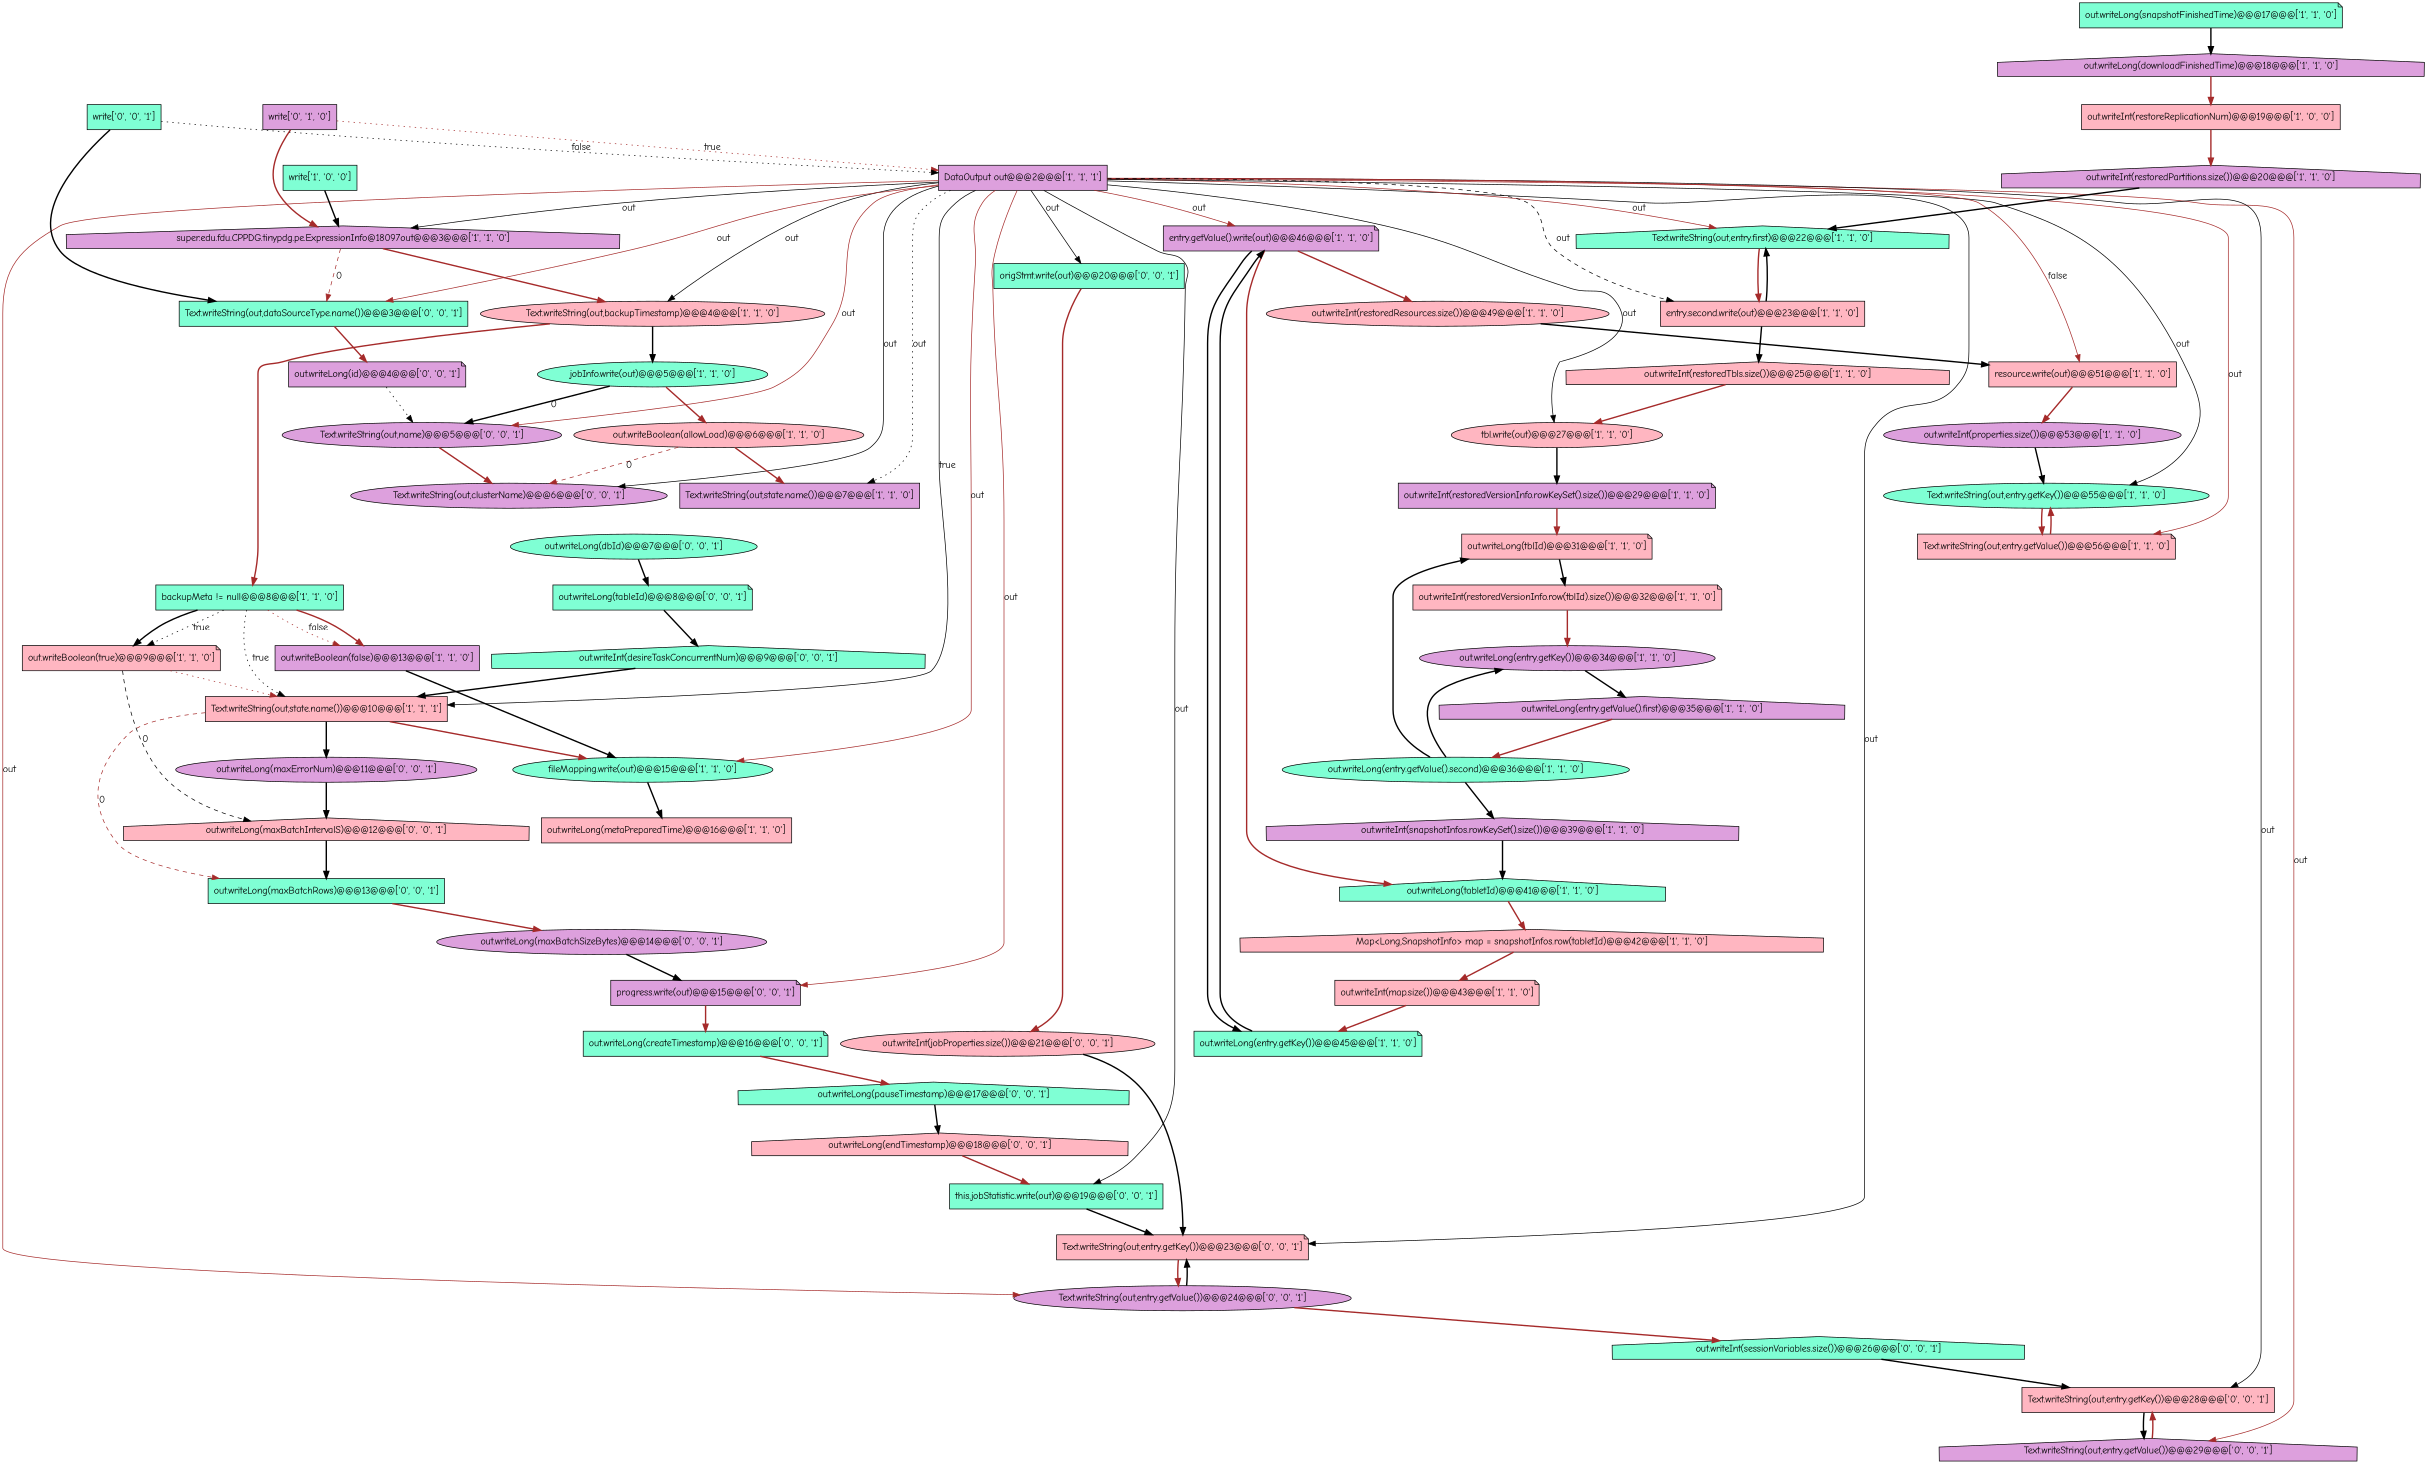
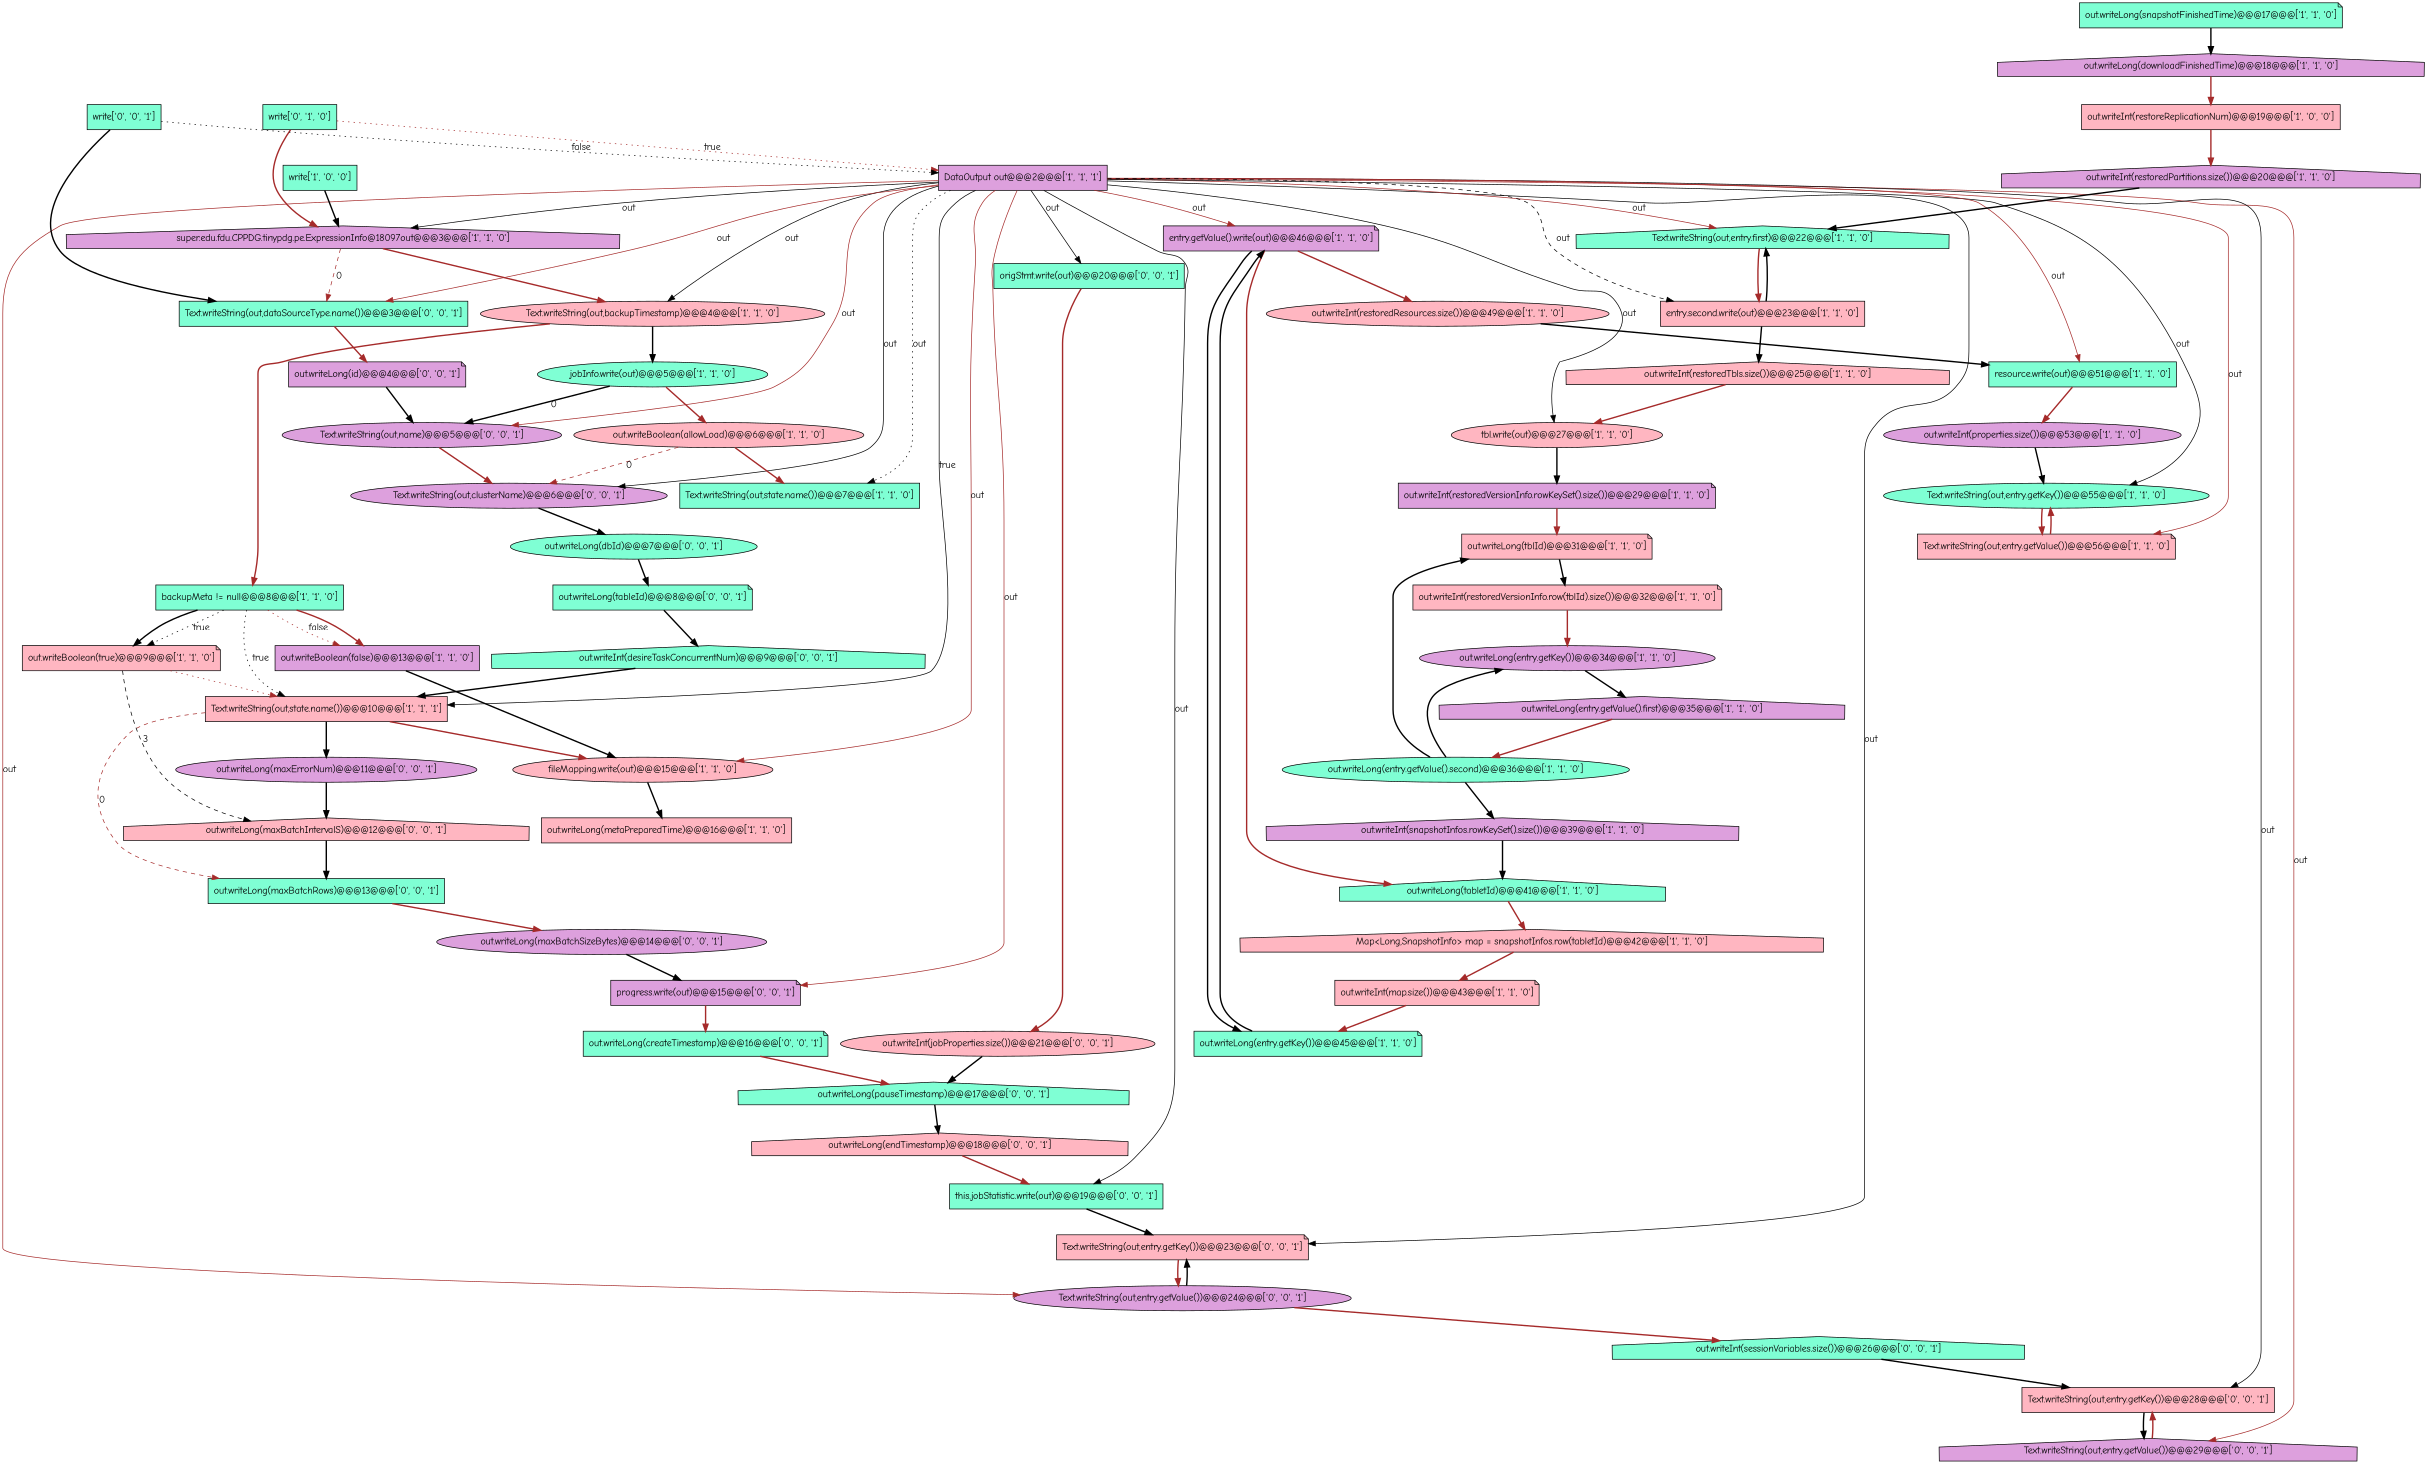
node "write['0', '1', '0']": fillcolor plum -> aquamarine
edge "DataOutput out@@@2@@@['1', '1', '1']" -> "resource.write(out)@@@51@@@['1', '1', '0']": label "false" -> "out"
node "resource.write(out)@@@51@@@['1', '1', '0']": fillcolor lightpink -> aquamarine
edge "out.writeLong(id)@@@4@@@['0', '0', '1']" -> "Text.writeString(out,name)@@@5@@@['0', '0', '1']": style dotted -> bold
node "Text.writeString(out,state.name())@@@7@@@['1', '1', '0']": fillcolor plum -> aquamarine
edge "Text.writeString(out,clusterName)@@@6@@@['0', '0', '1']" -> "out.writeLong(dbId)@@@7@@@['0', '0', '1']": added
edge "out.writeBoolean(true)@@@9@@@['1', '1', '0']" -> "out.writeLong(maxBatchIntervalS)@@@12@@@['0', '0', '1']": label "0" -> "3"
node "fileMapping.write(out)@@@15@@@['1', '1', '0']": fillcolor aquamarine -> lightpink
edge "out.writeInt(jobProperties.size())@@@21@@@['0', '0', '1']" -> "Text.writeString(out,entry.getKey())@@@23@@@['0', '0', '1']": now "out.writeInt(jobProperties.size())@@@21@@@['0', '0', '1']" -> "out.writeLong(pauseTimestamp)@@@17@@@['0', '0', '1']"
